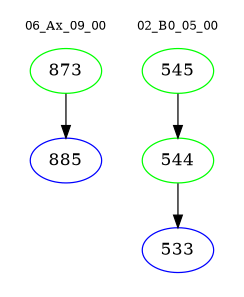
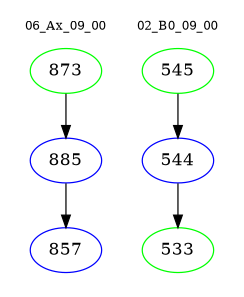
cluster "02_B0_05_00": label "02_B0_05_00" -> "02_B0_09_00"
node "544": color green -> blue
node "857": added
node "533": color blue -> green
